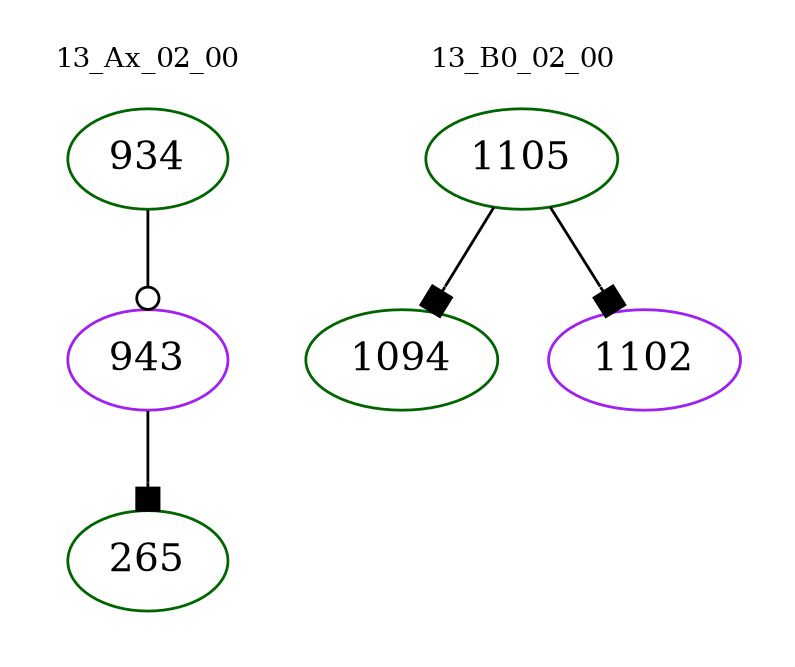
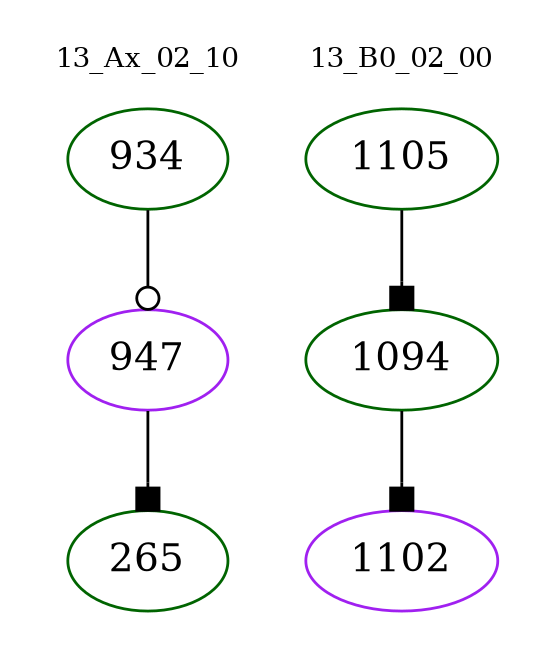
cluster "13_Ax_02_00": label "13_Ax_02_00" -> "13_Ax_02_10"
edge "1105" -> "1102": now "1094" -> "1102"
node "943": label "943" -> "947"
